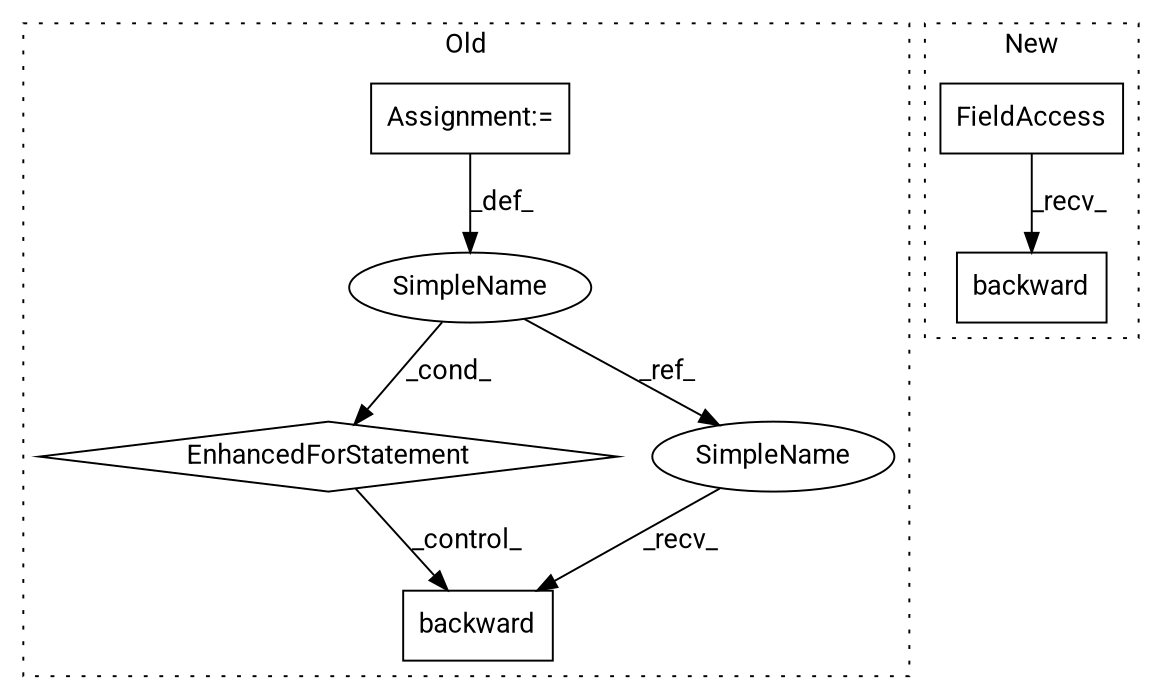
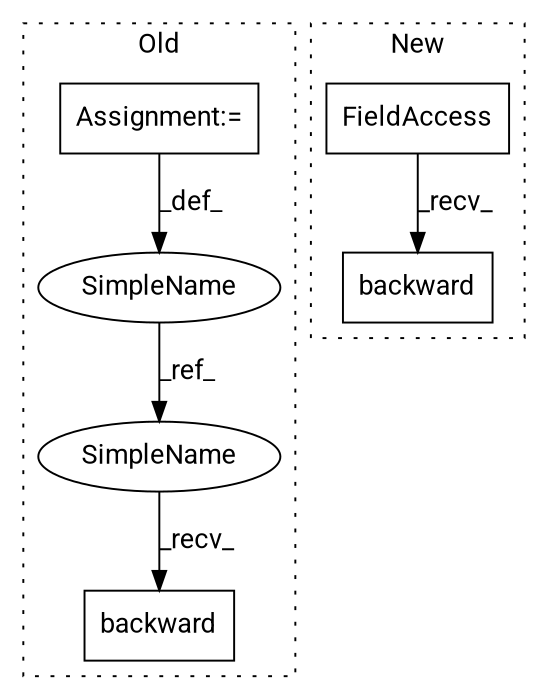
node "EnhancedForStatement": removed
